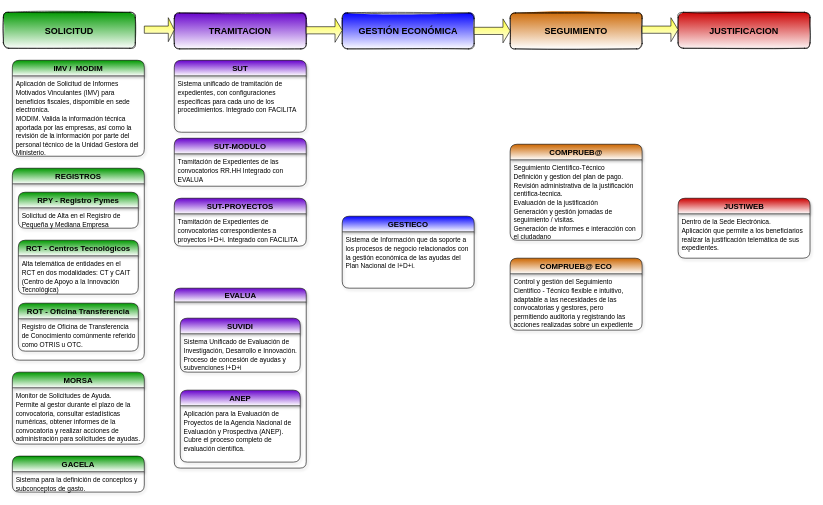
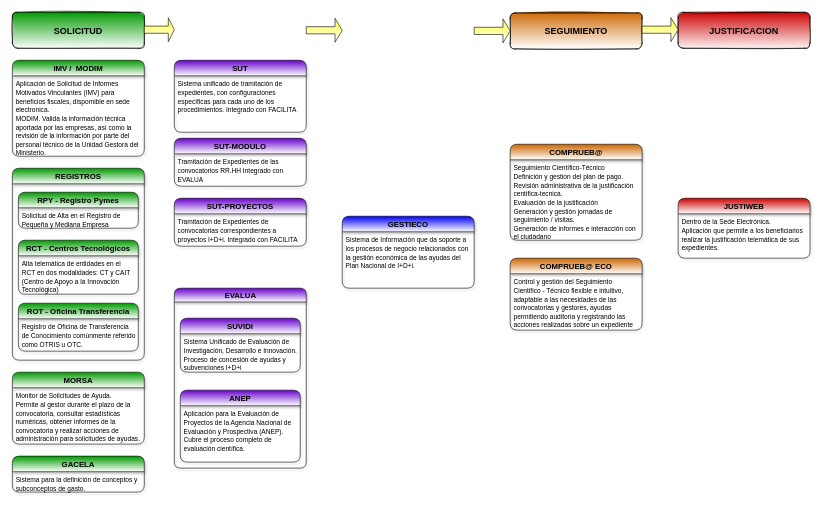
node "SOLICITUD": moved (69, 30) -> (78, 30)
node "TRAMITACION": removed
node "GESTIÓN ECONÓMICA": removed
node "Control y gestión del Seguimiento Cientifico - Técnico flexible e intuitivo, adaptable a las necesidades de las convocatorias y gestores, pero permitiendo auditoria y registrando las acciones realizadas sobre un expediente": label "Control y gestión del Seguimiento Cientifico - Técnico flexible e intuitivo, adaptable a las necesidades de las convocatorias y gestores, pero permitiendo auditoria y registrando las acciones realizadas sobre un expediente" -> "Control y gestión del Seguimiento Cientifico - Técnico flexible e intuitivo, adaptable a las necesidades de las convocatorias y gestores, ayudas permitiendo auditoria y registrando las acciones realizadas sobre un expediente"
